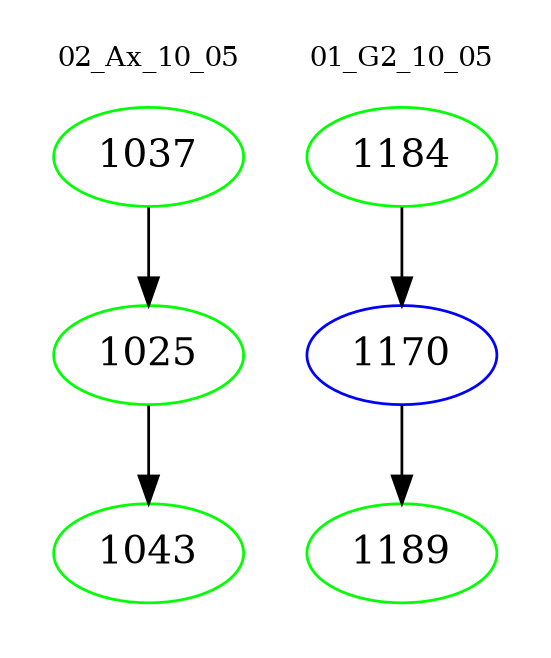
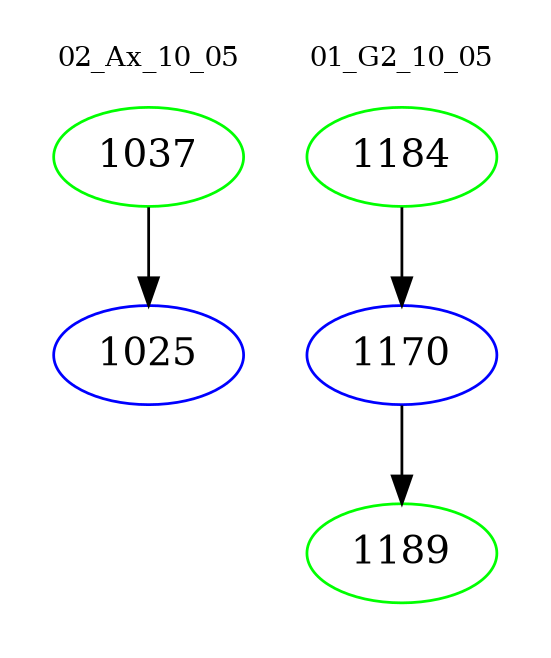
node "1025": color green -> blue
node "1043": removed
